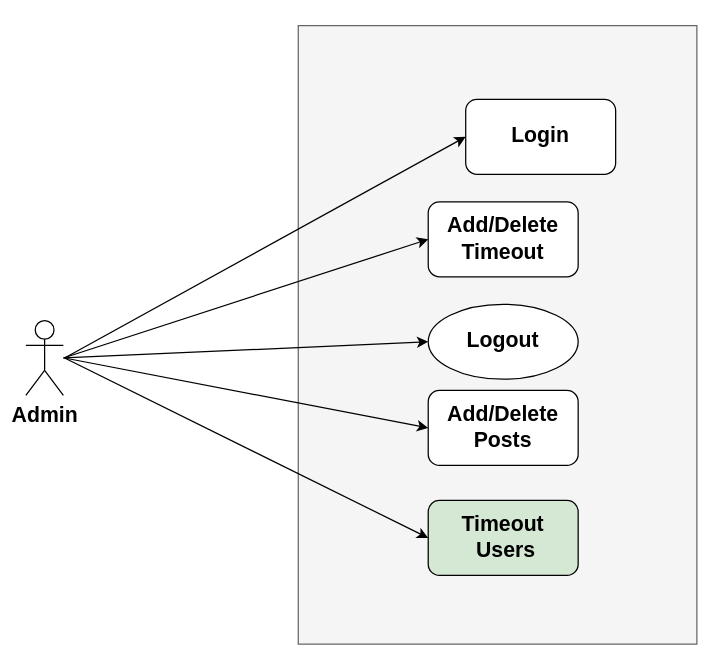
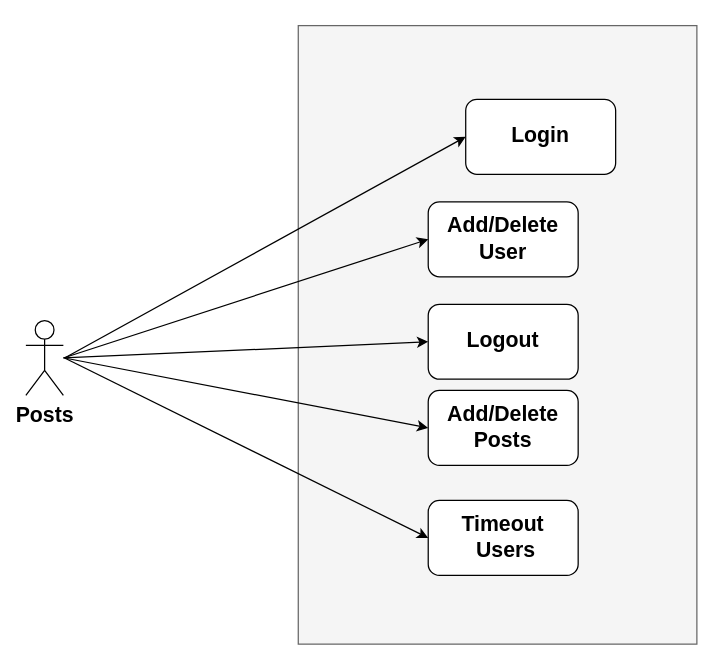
node "Add/DeleteTimeout": label "Add/DeleteTimeout" -> "Add/DeleteUser"
node "Logout": shape ellipse -> rounded rectangle
node "Admin": label "Admin" -> "Posts"
node "Timeout Users": fillcolor #d5e8d4 -> #ffffff
